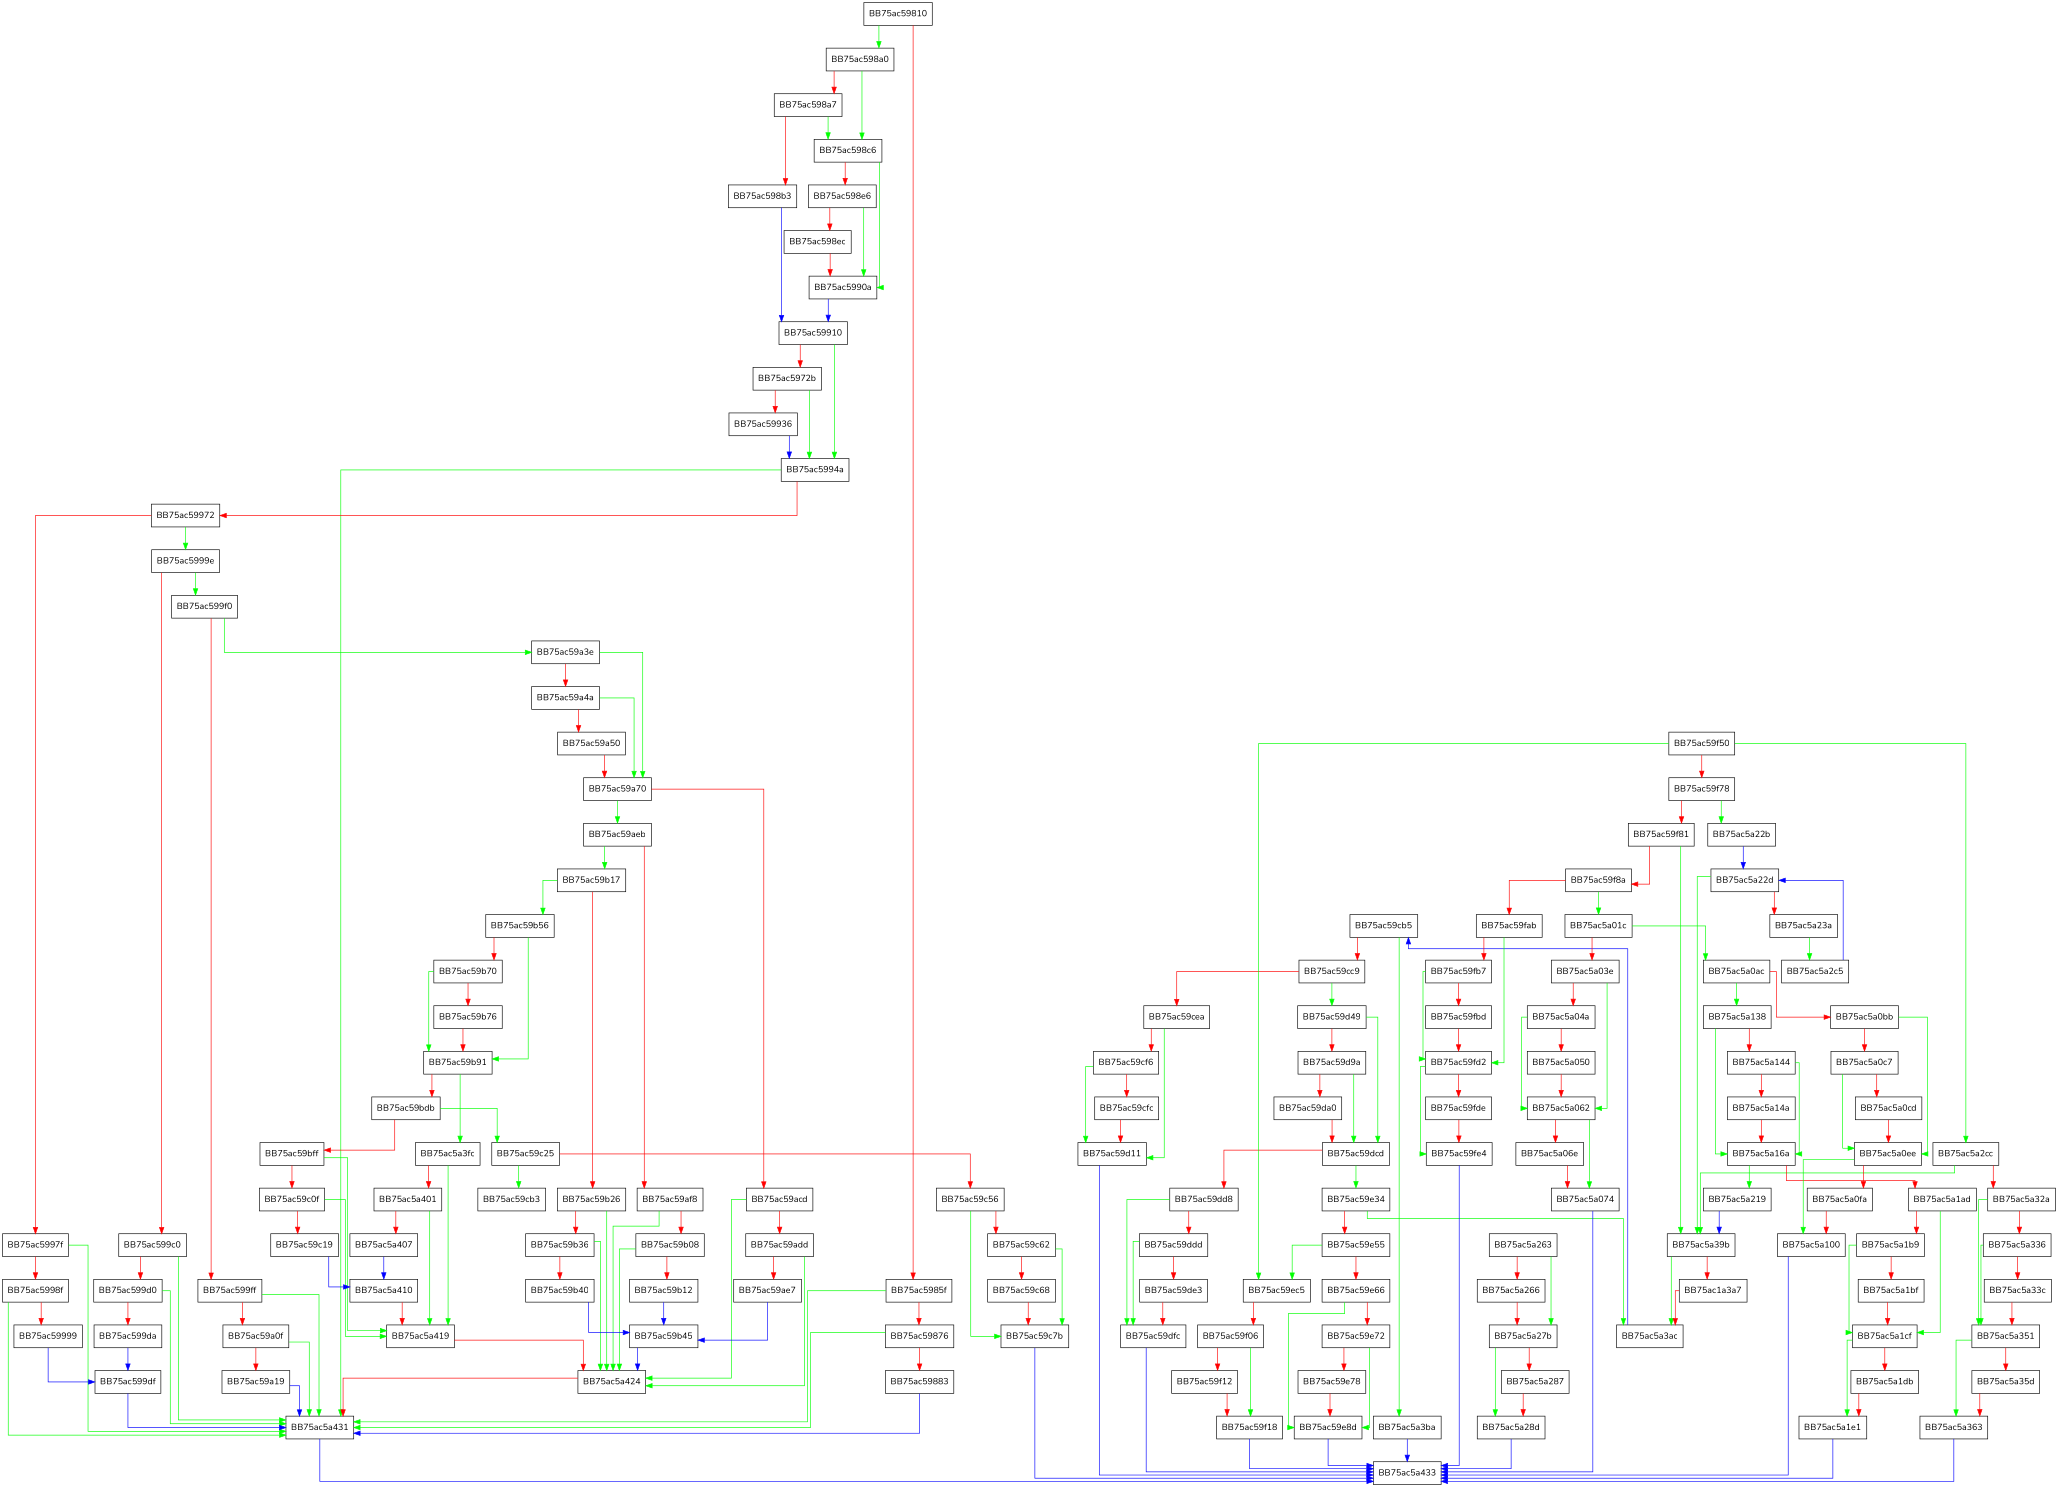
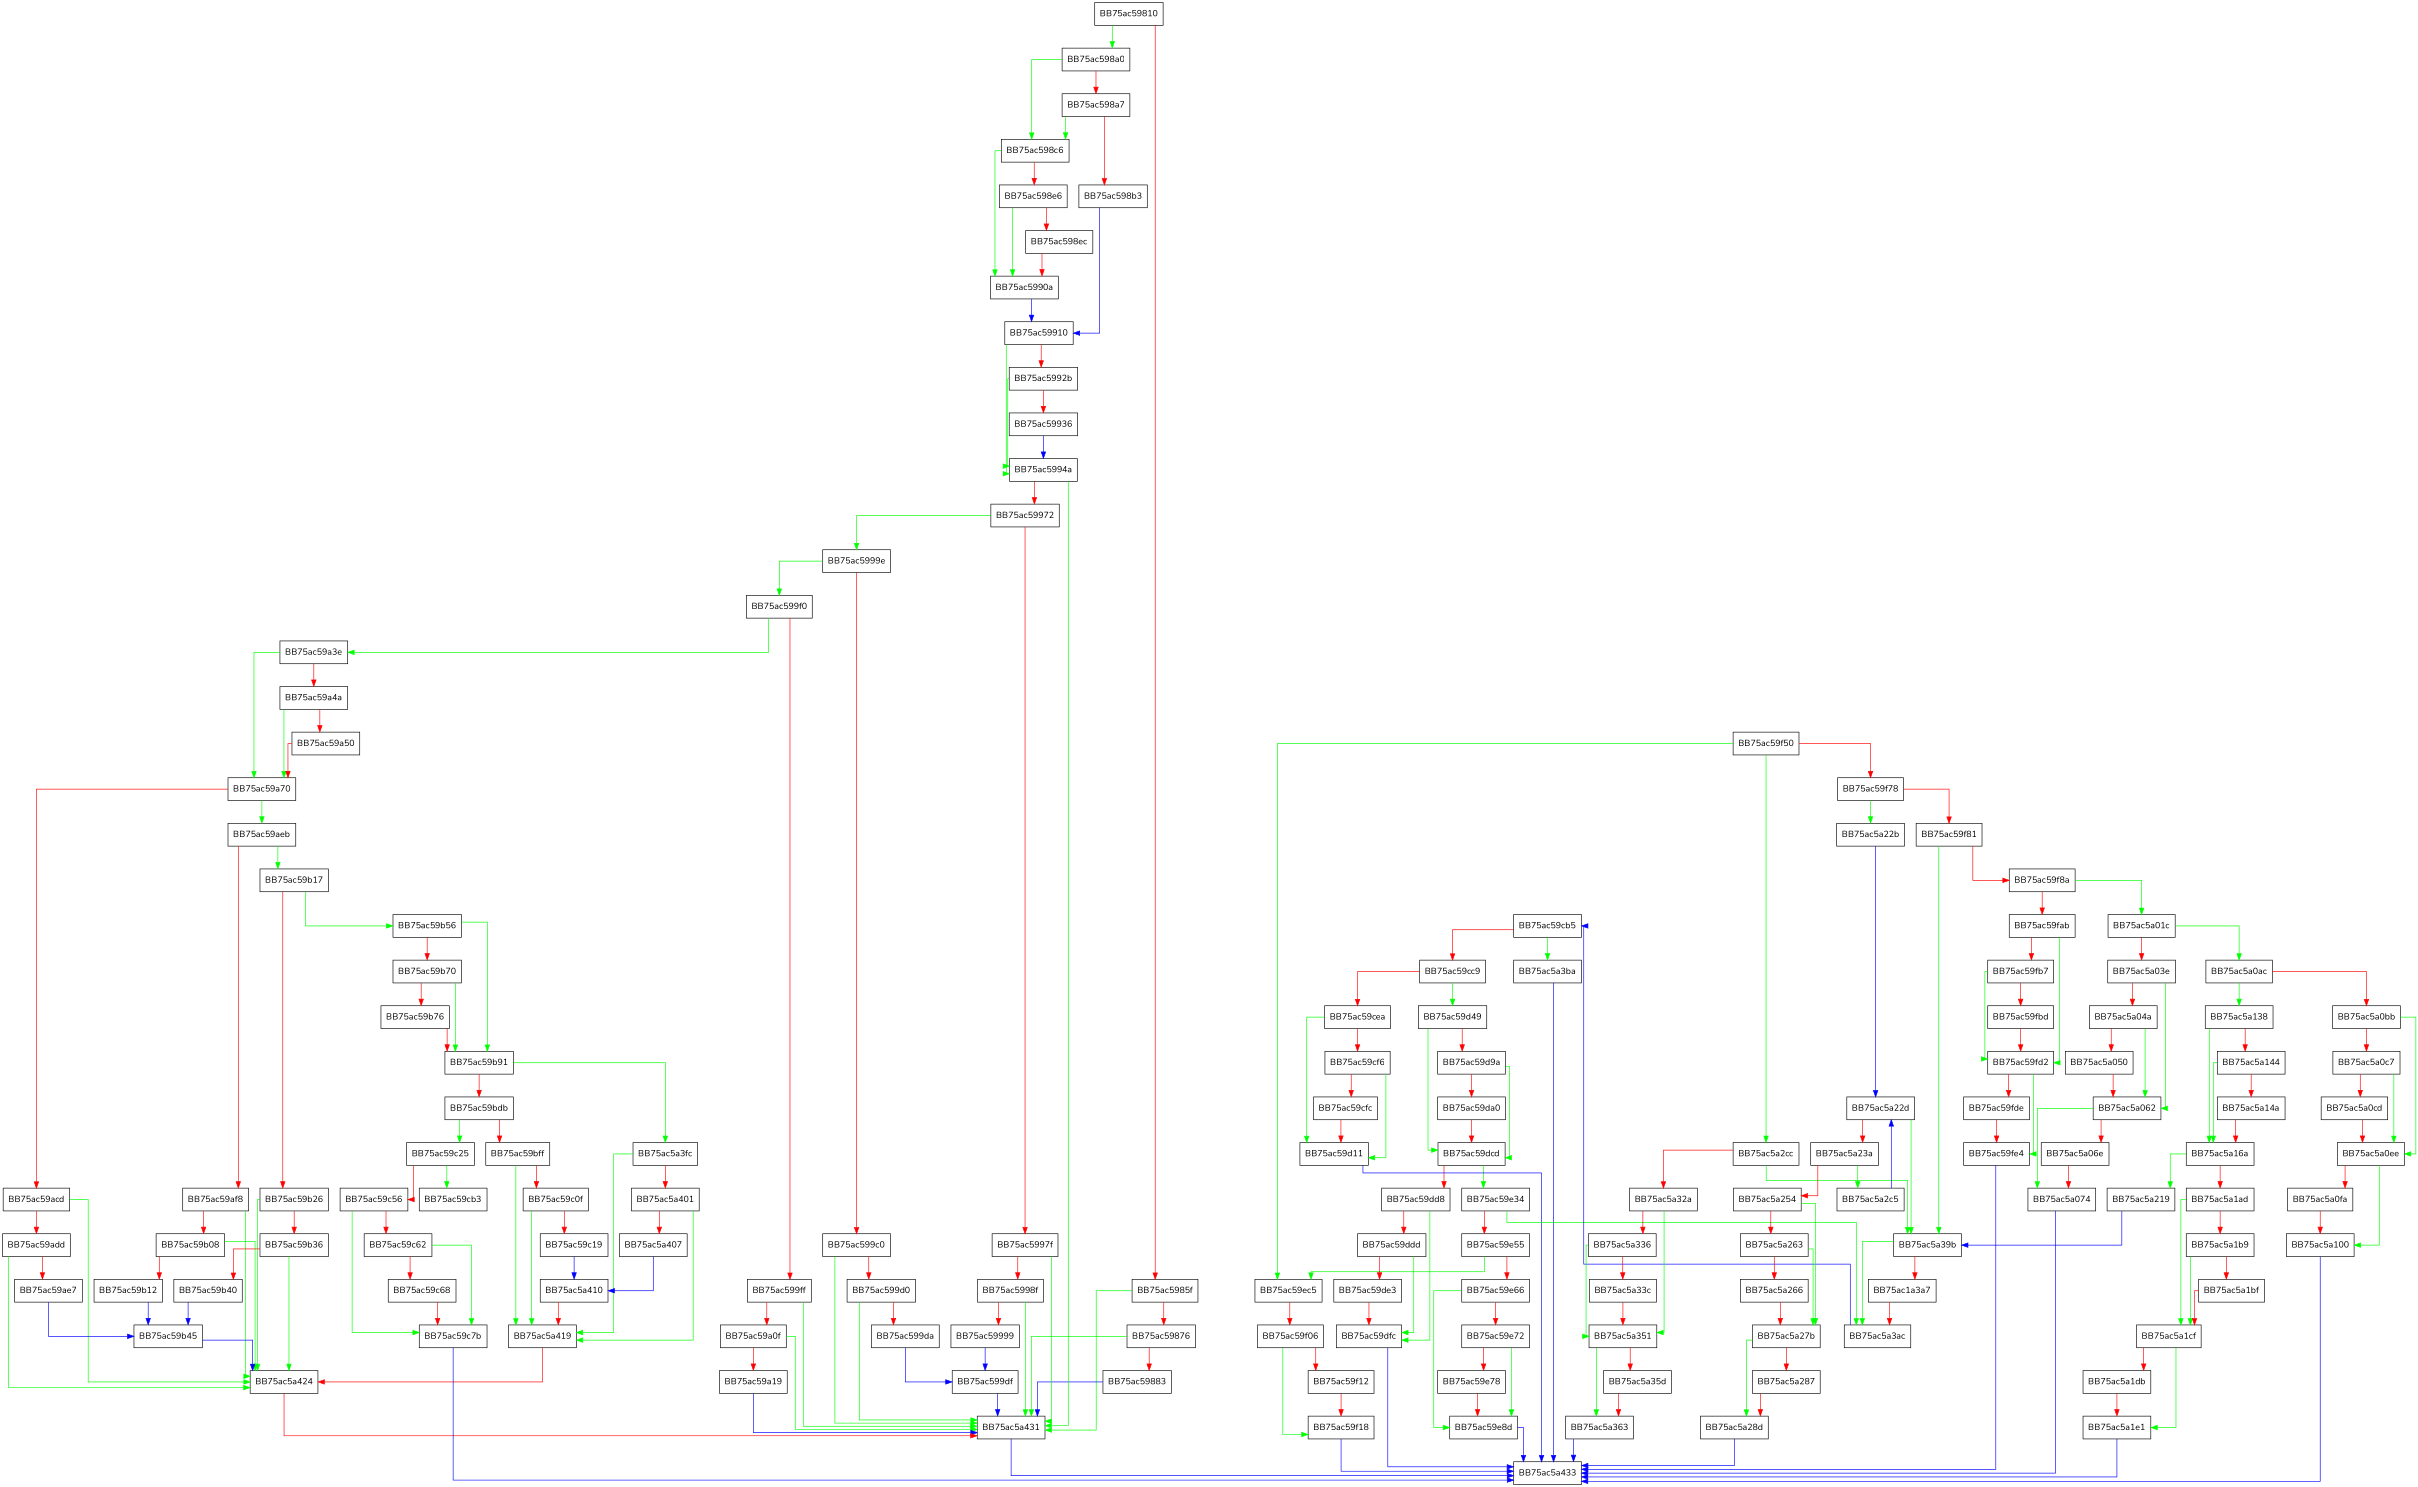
node "BB75ac5972b": label "BB75ac5972b" -> "BB75ac5992b"
node "BB75ac5a254": added
